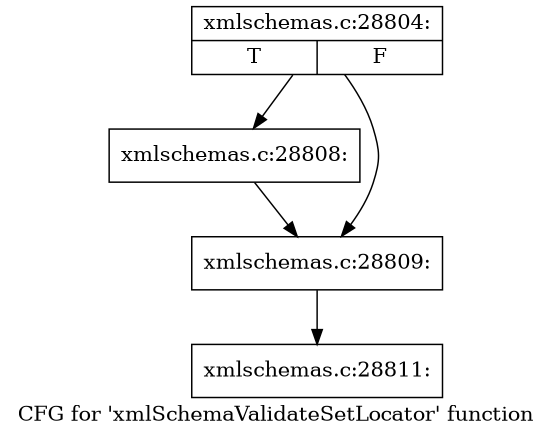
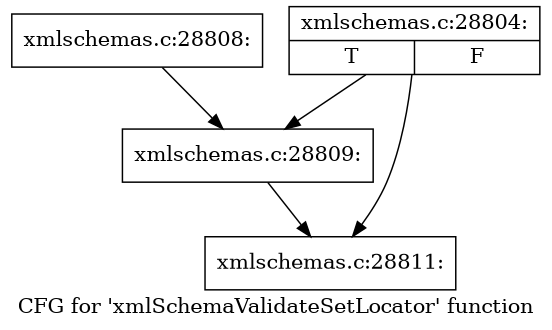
edge "xmlschemas.c:28804:" -> "xmlschemas.c:28808:": now "xmlschemas.c:28804:" -> "xmlschemas.c:28811:"
